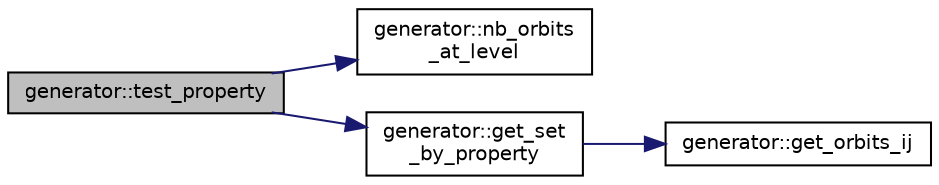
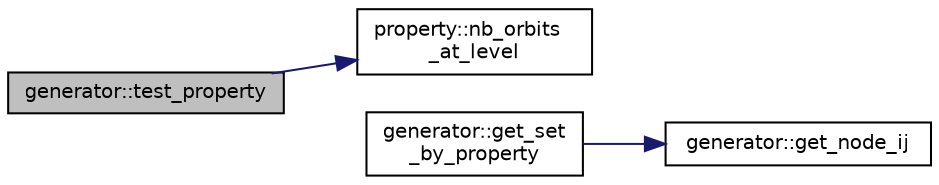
node "generator::nb_orbits _at_level": label "generator::nb_orbits _at_level" -> "property::nb_orbits _at_level"
edge "generator::test_property" -> "generator::get_set _by_property": removed
node "generator::get_orbits_ij": label "generator::get_orbits_ij" -> "generator::get_node_ij"
